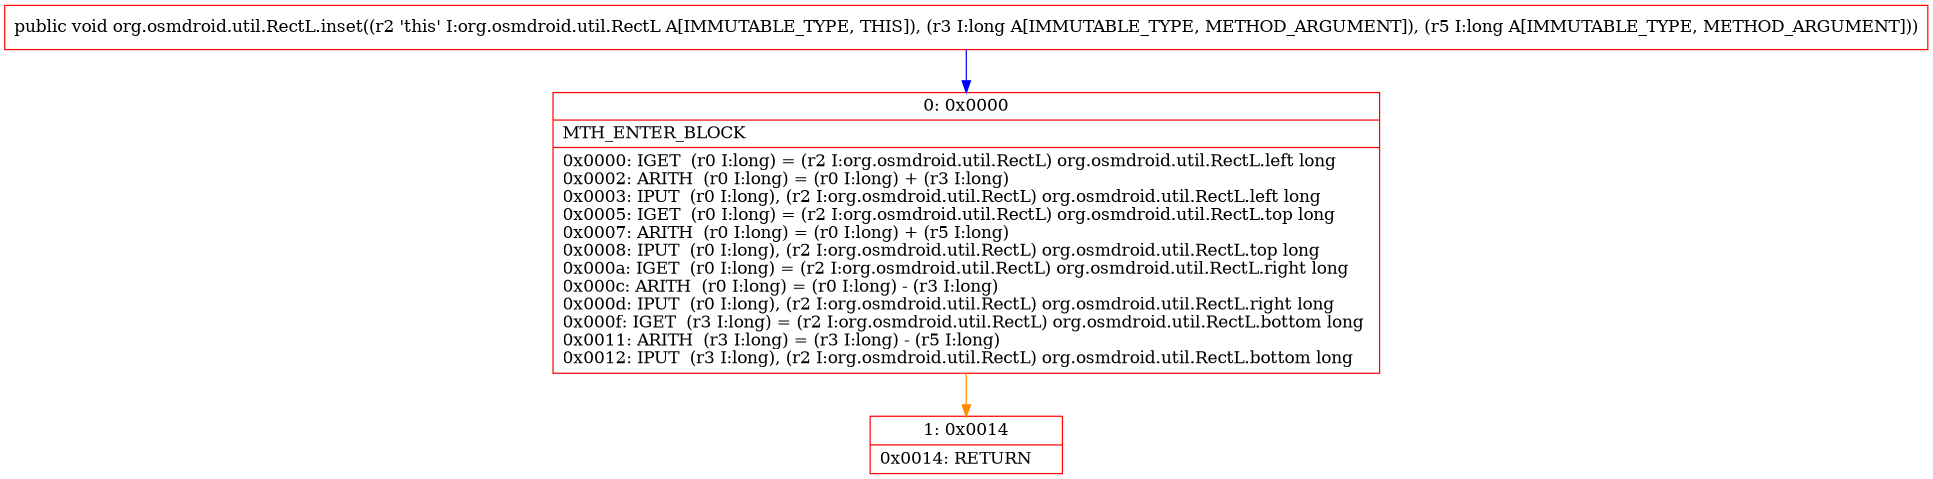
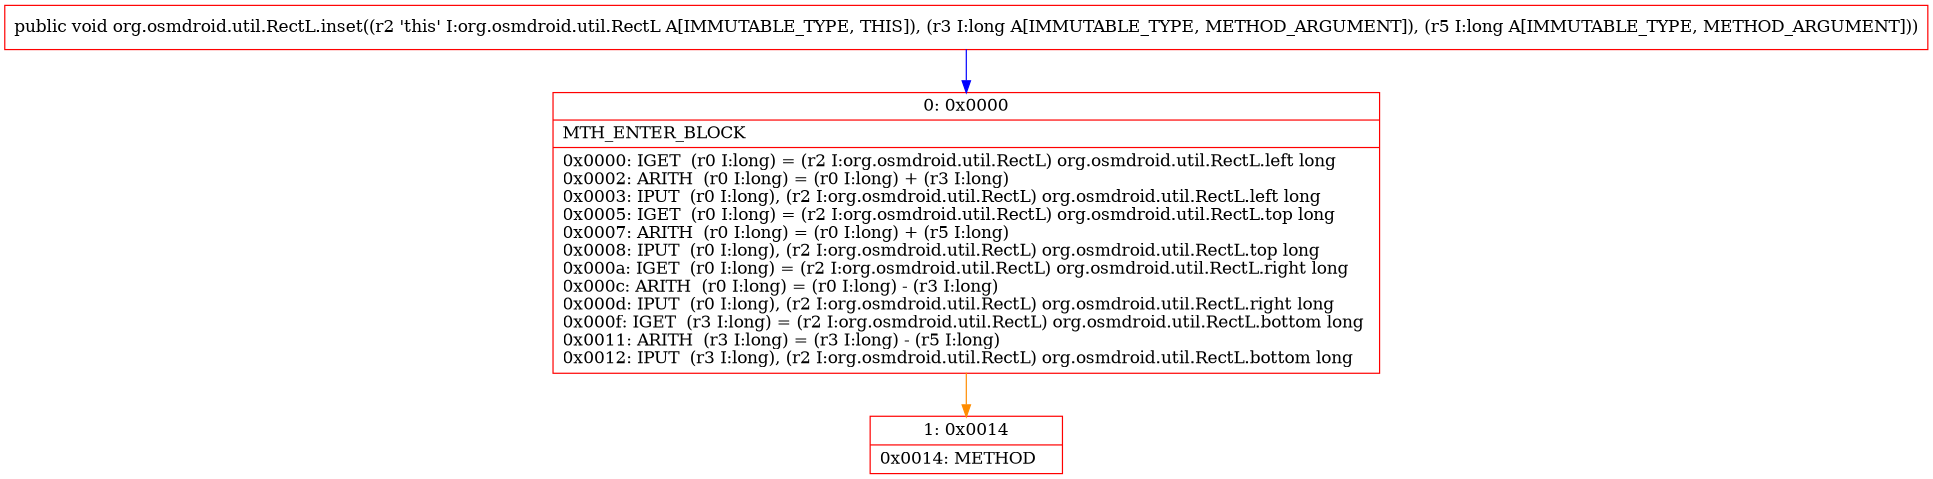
node "1: 0x0014": text "0x0014: RETURN" -> "0x0014: METHOD"
